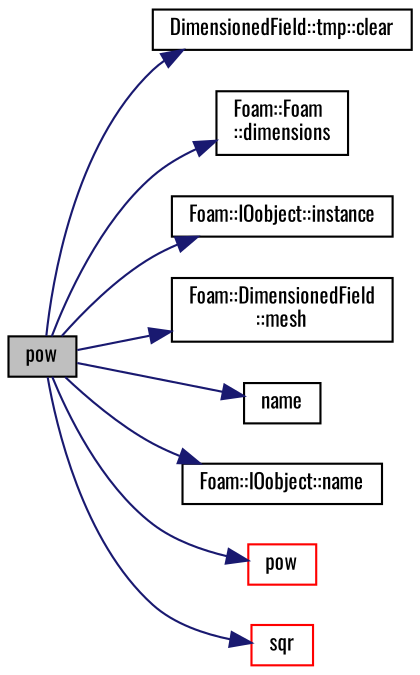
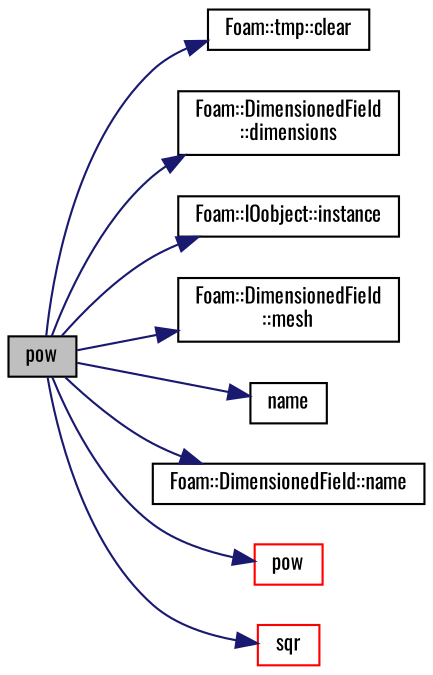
node "DimensionedField::tmp::clear": label "DimensionedField::tmp::clear" -> "Foam::tmp::clear"
node "Foam::Foam ::dimensions": label "Foam::Foam ::dimensions" -> "Foam::DimensionedField ::dimensions"
node "Foam::IOobject::name": label "Foam::IOobject::name" -> "Foam::DimensionedField::name"
